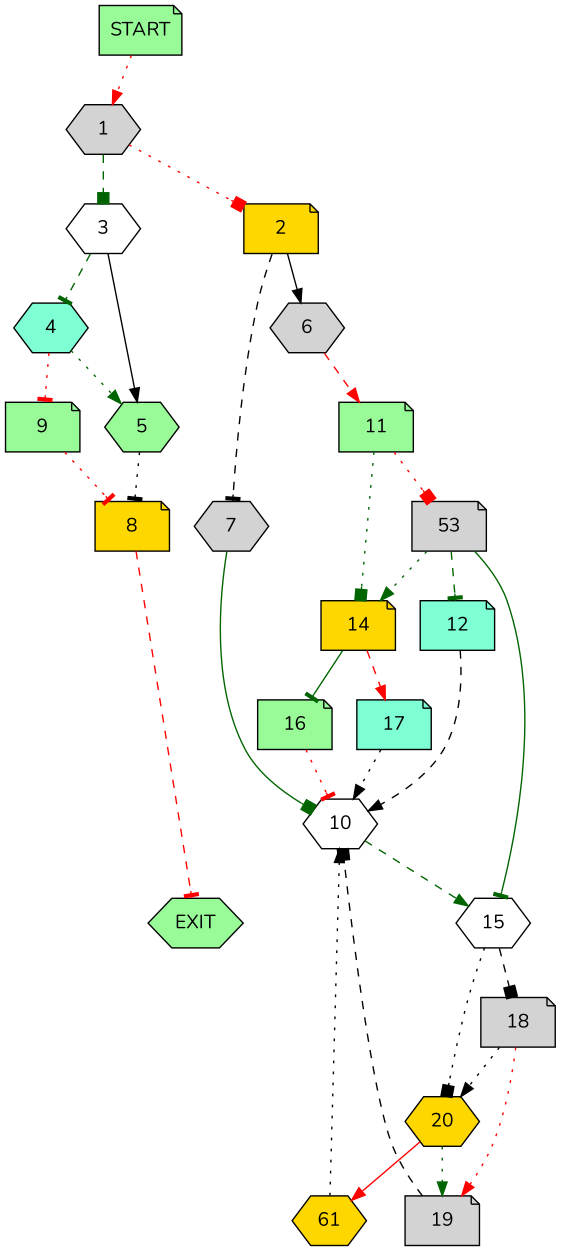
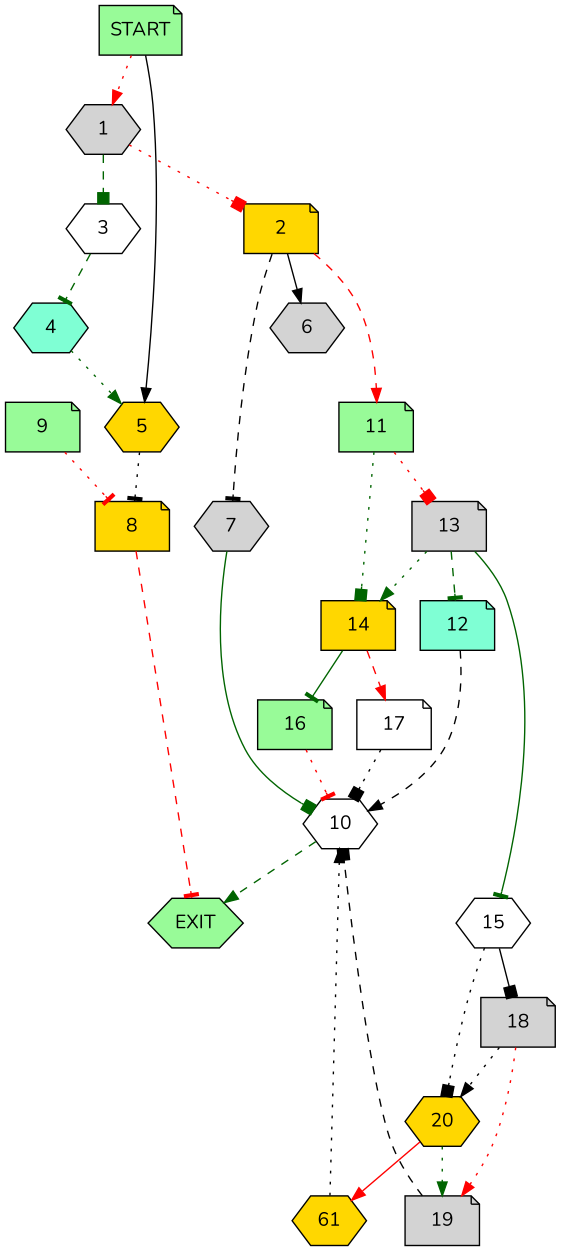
edge "3" -> "5": now "START" -> "5"
edge "6" -> "11": now "2" -> "11"
edge "4" -> "9": removed
node "5": fillcolor palegreen -> gold
node "53": label "53" -> "13"
node "17": fillcolor aquamarine -> white
edge "17" -> "10": arrowhead normal -> box
edge "10" -> "15": now "10" -> "EXIT"
edge "15" -> "18": style dashed -> solid
